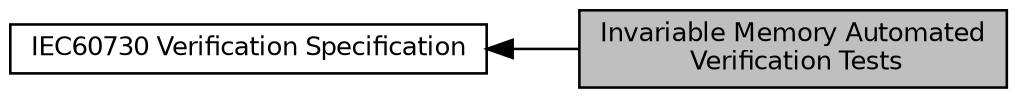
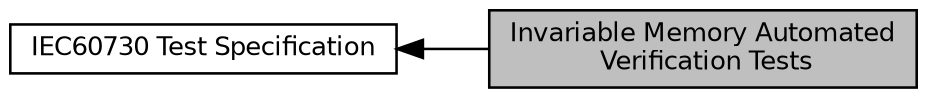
node "IEC60730 Verification Specification": label "IEC60730 Verification Specification" -> "IEC60730 Test Specification"
